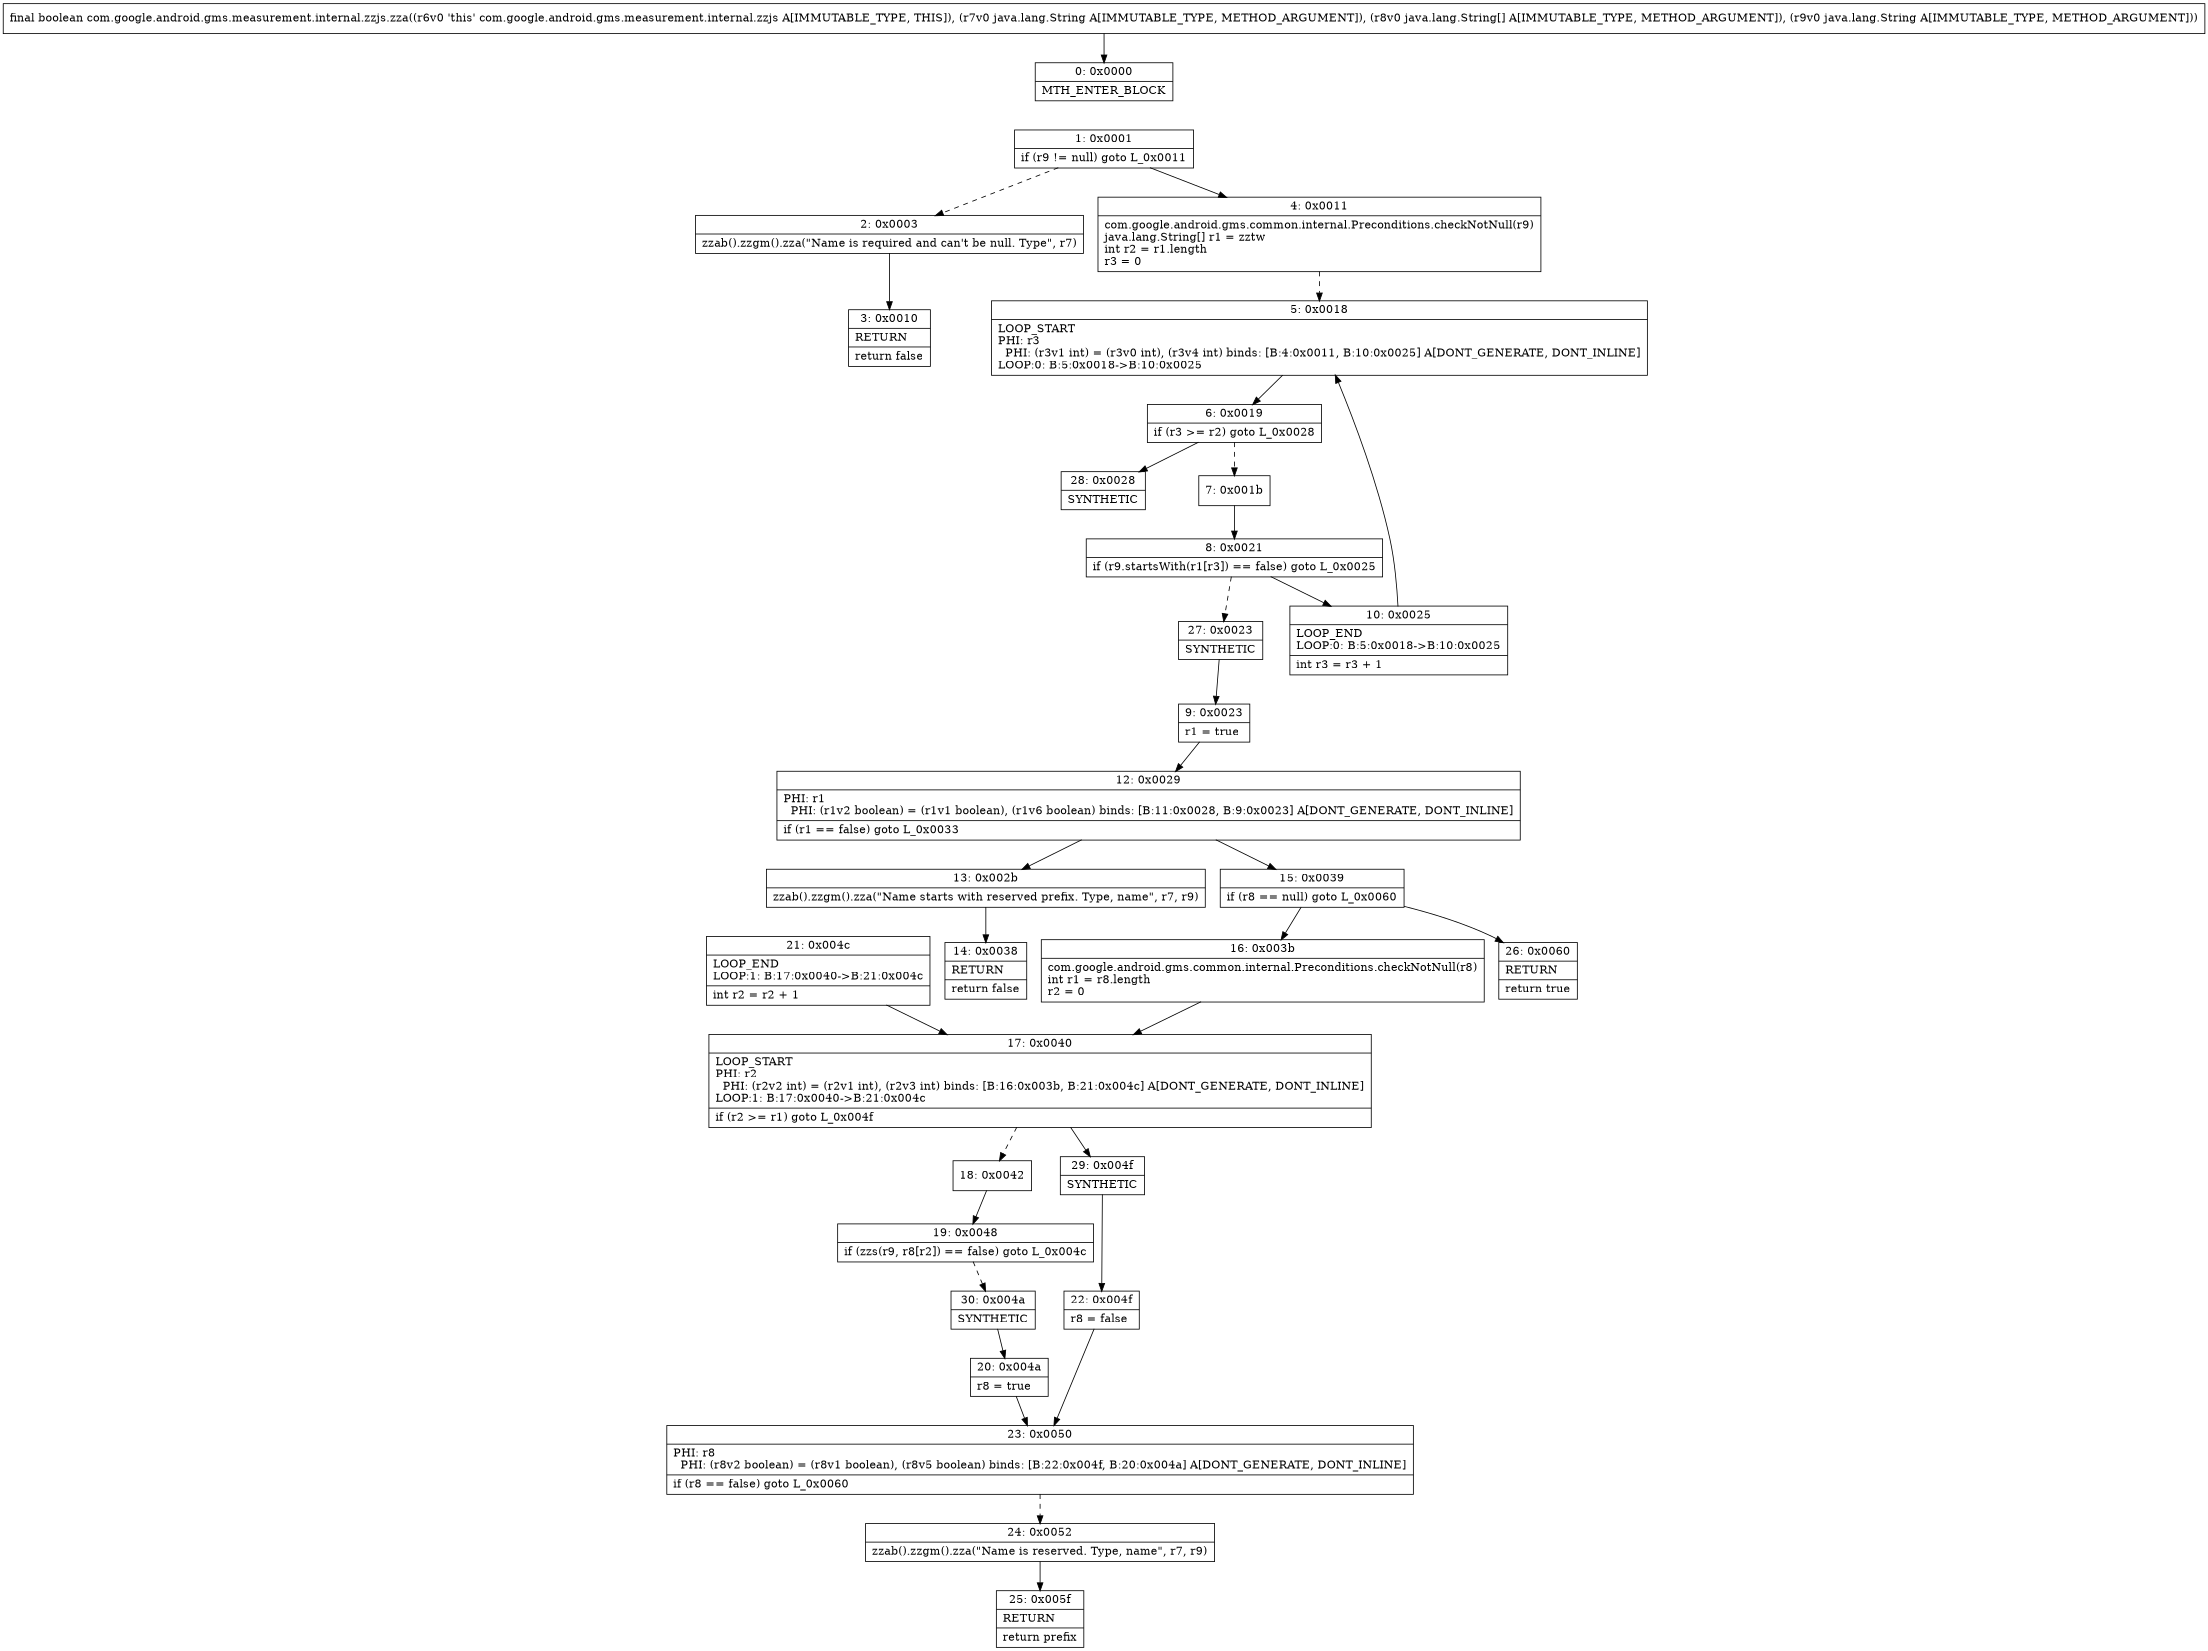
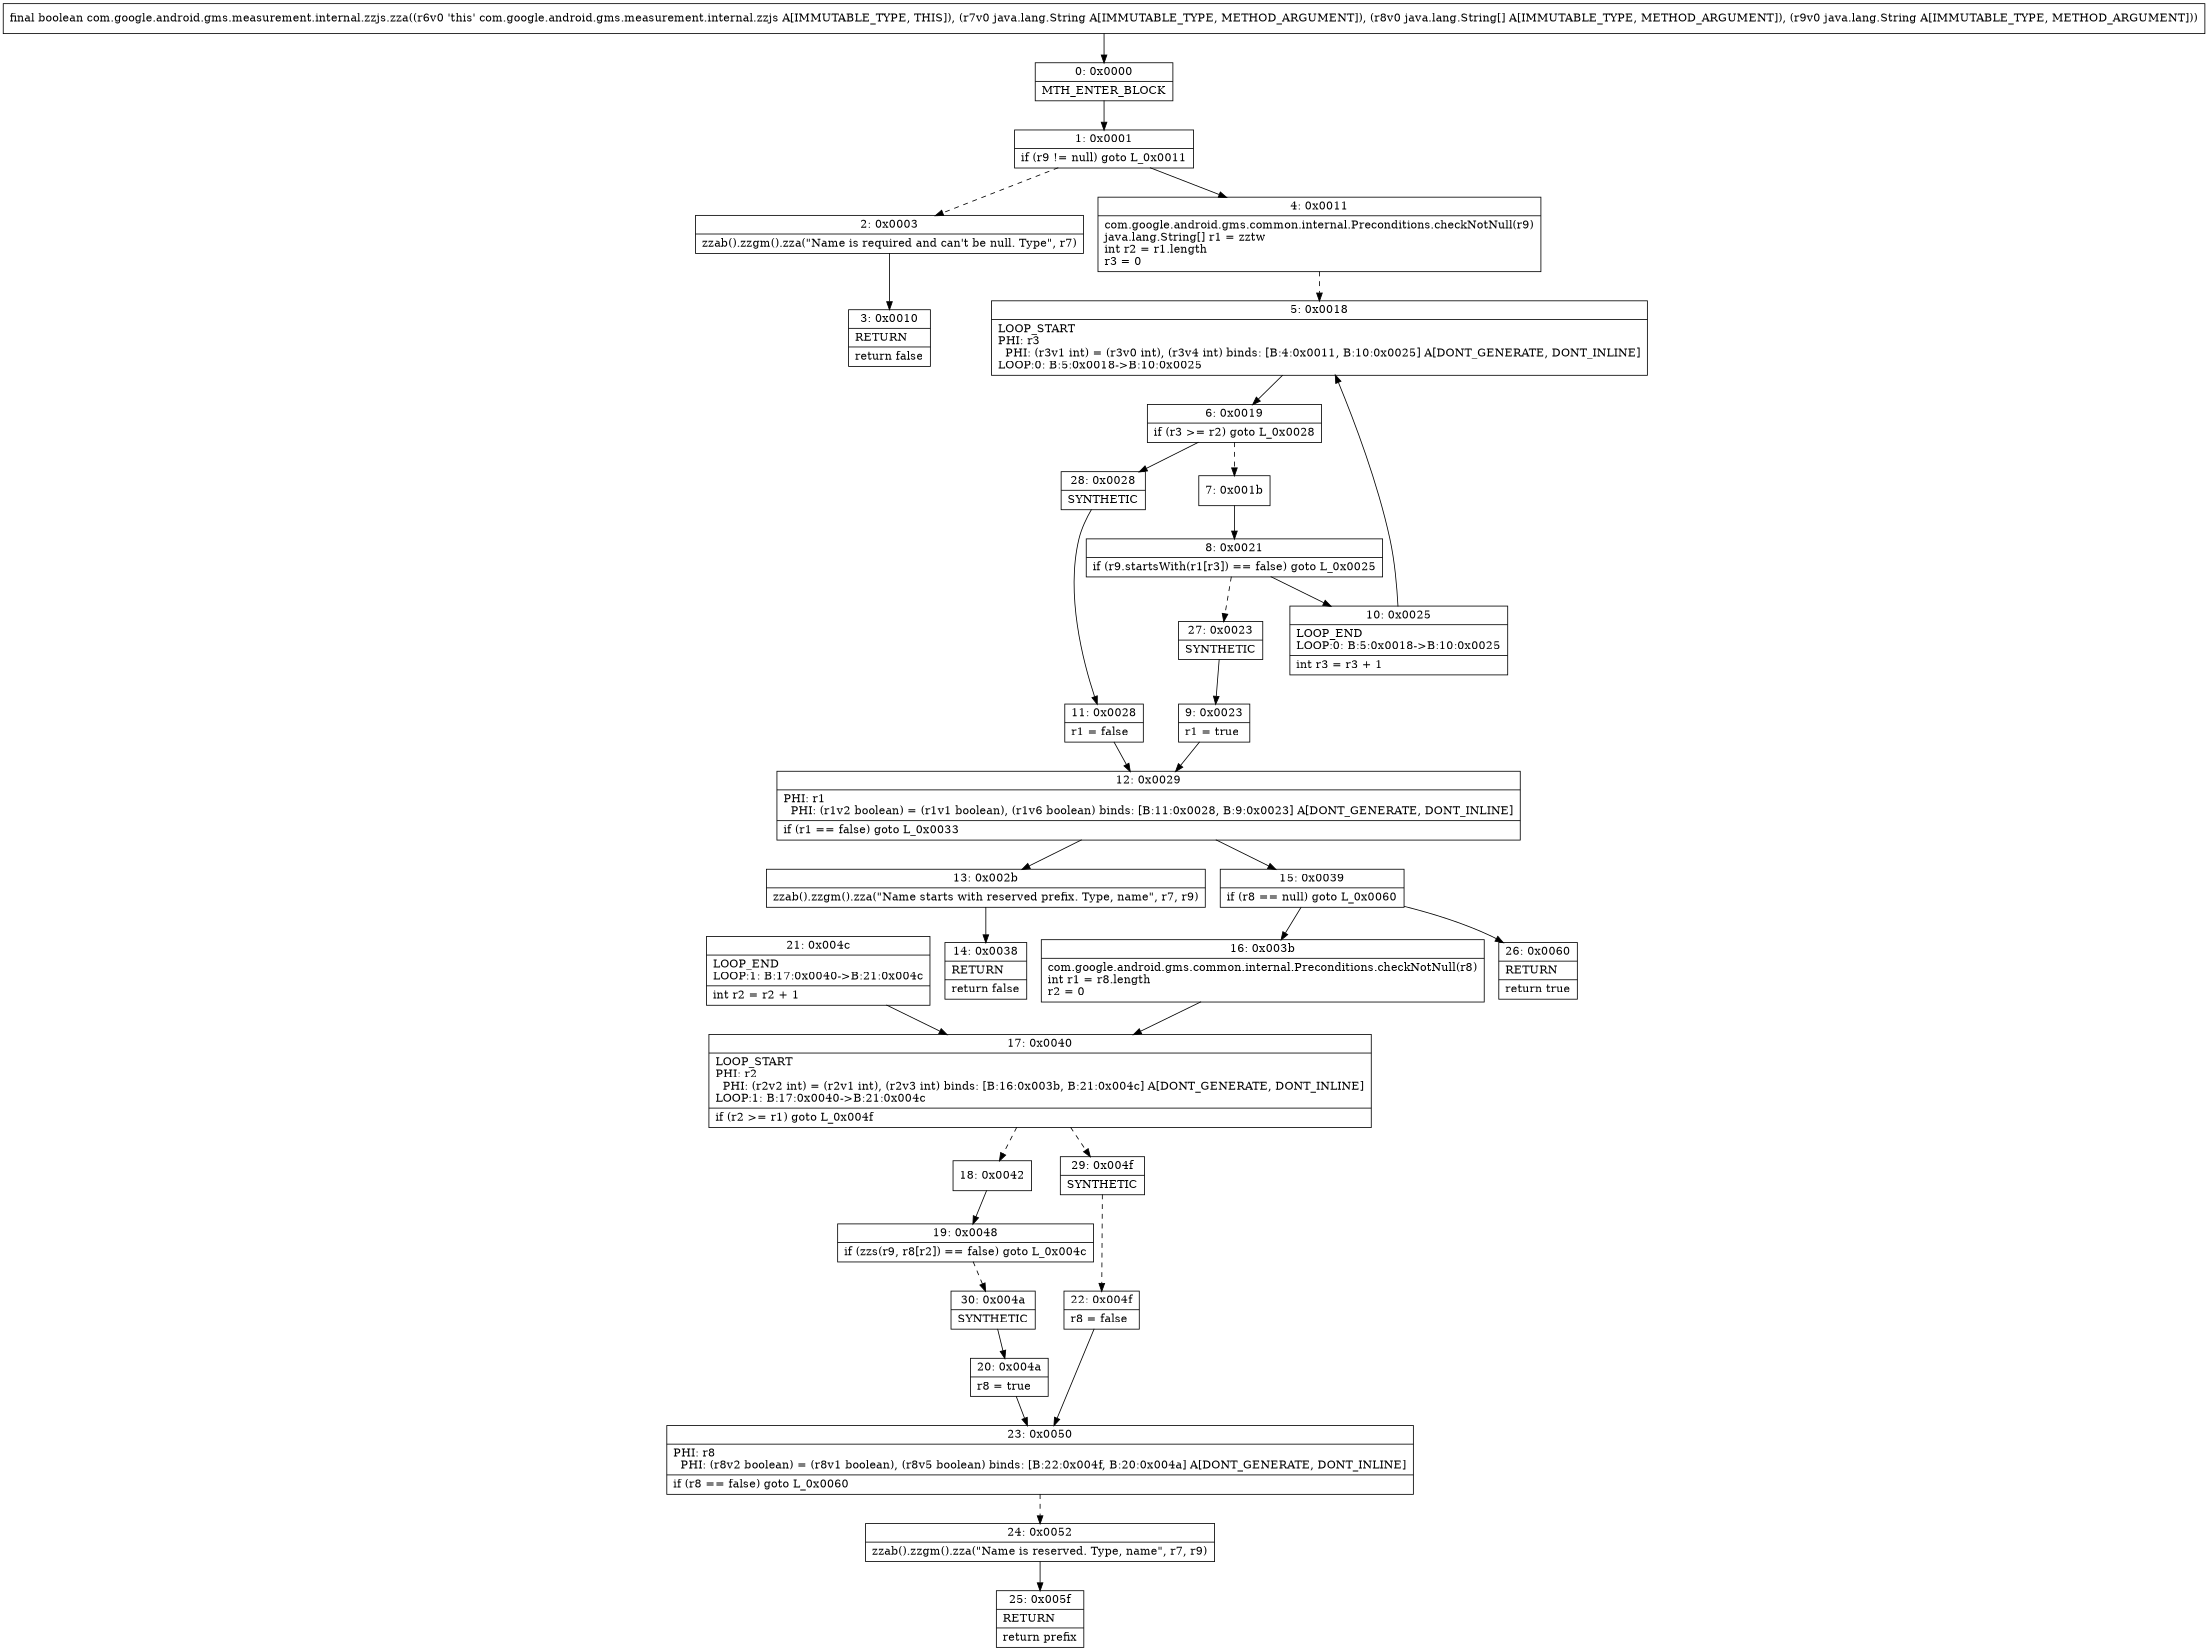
edge "0: 0x0000" -> "1: 0x0001": added
node "11: 0x0028": added
edge "17: 0x0040" -> "29: 0x004f": style solid -> dashed
edge "29: 0x004f" -> "22: 0x004f": style solid -> dashed
